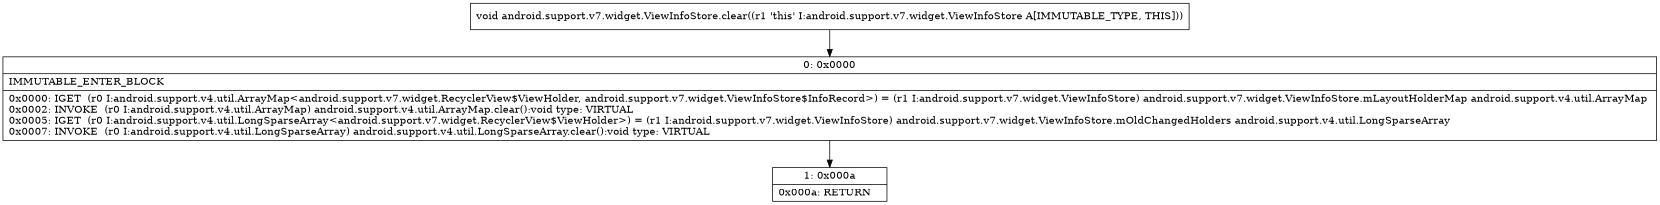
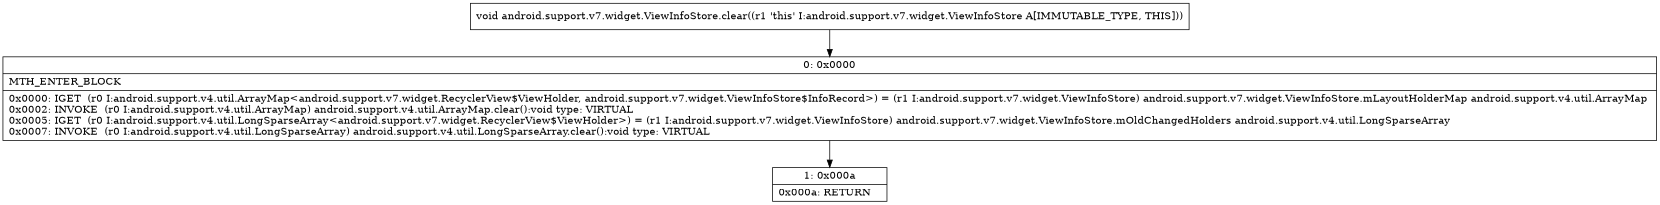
node "0: 0x0000": text "IMMUTABLE_ENTER_BLOCK" -> "MTH_ENTER_BLOCK"
